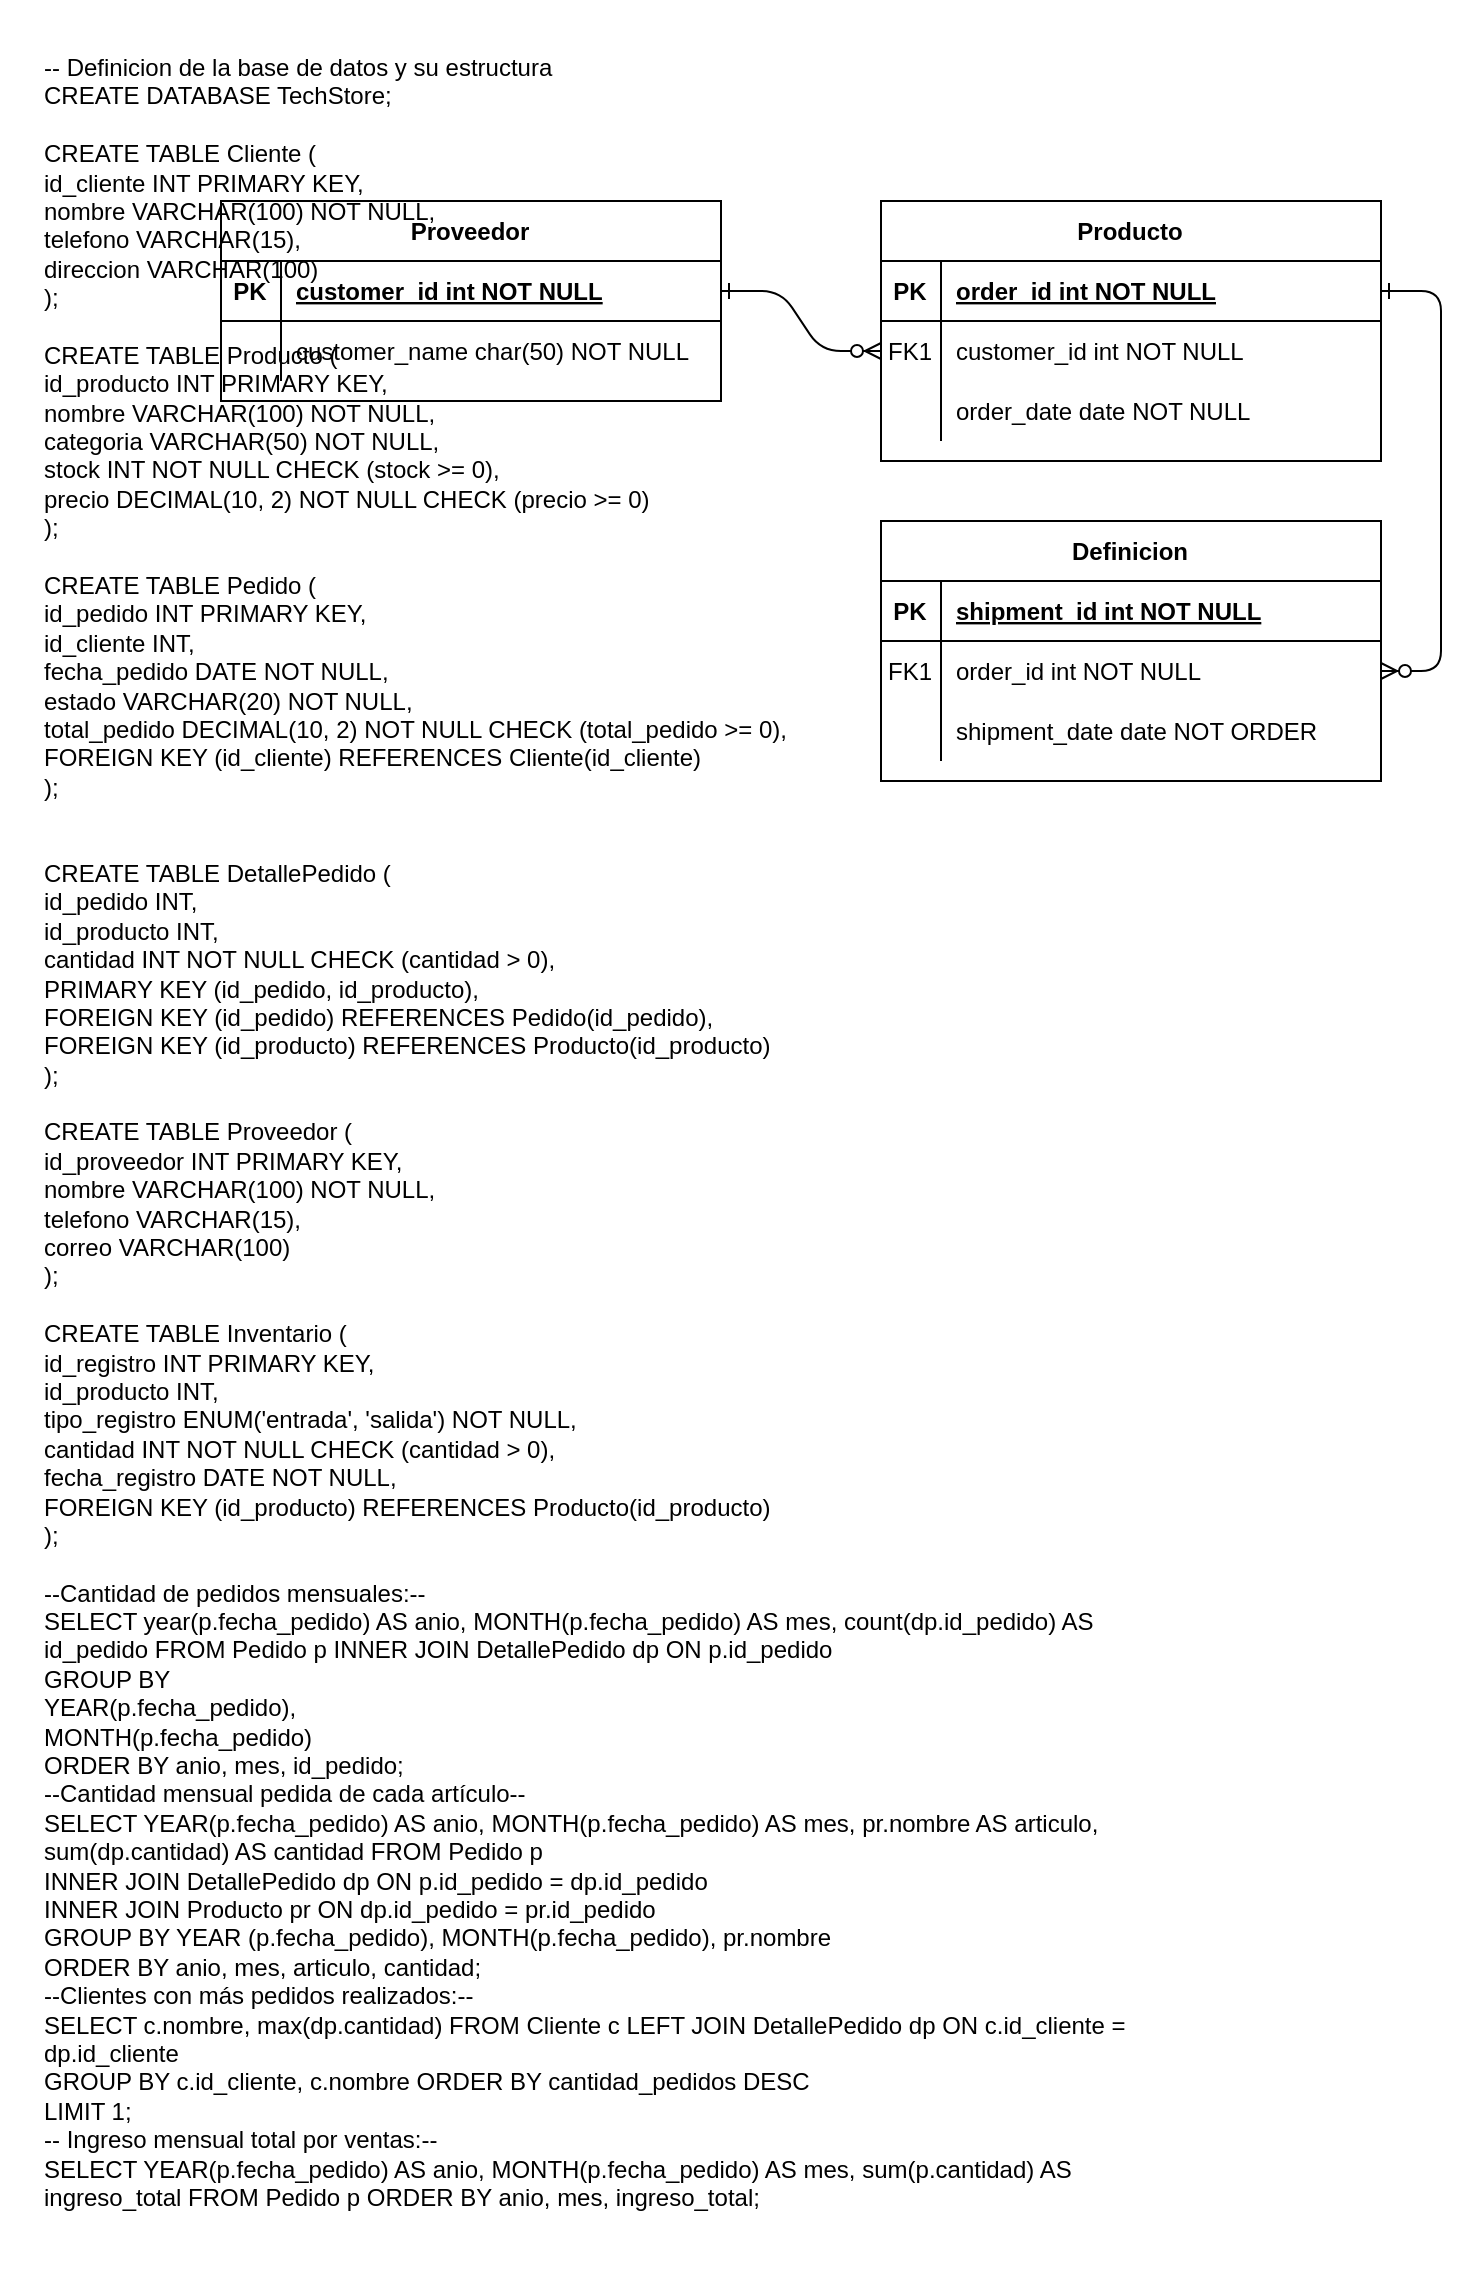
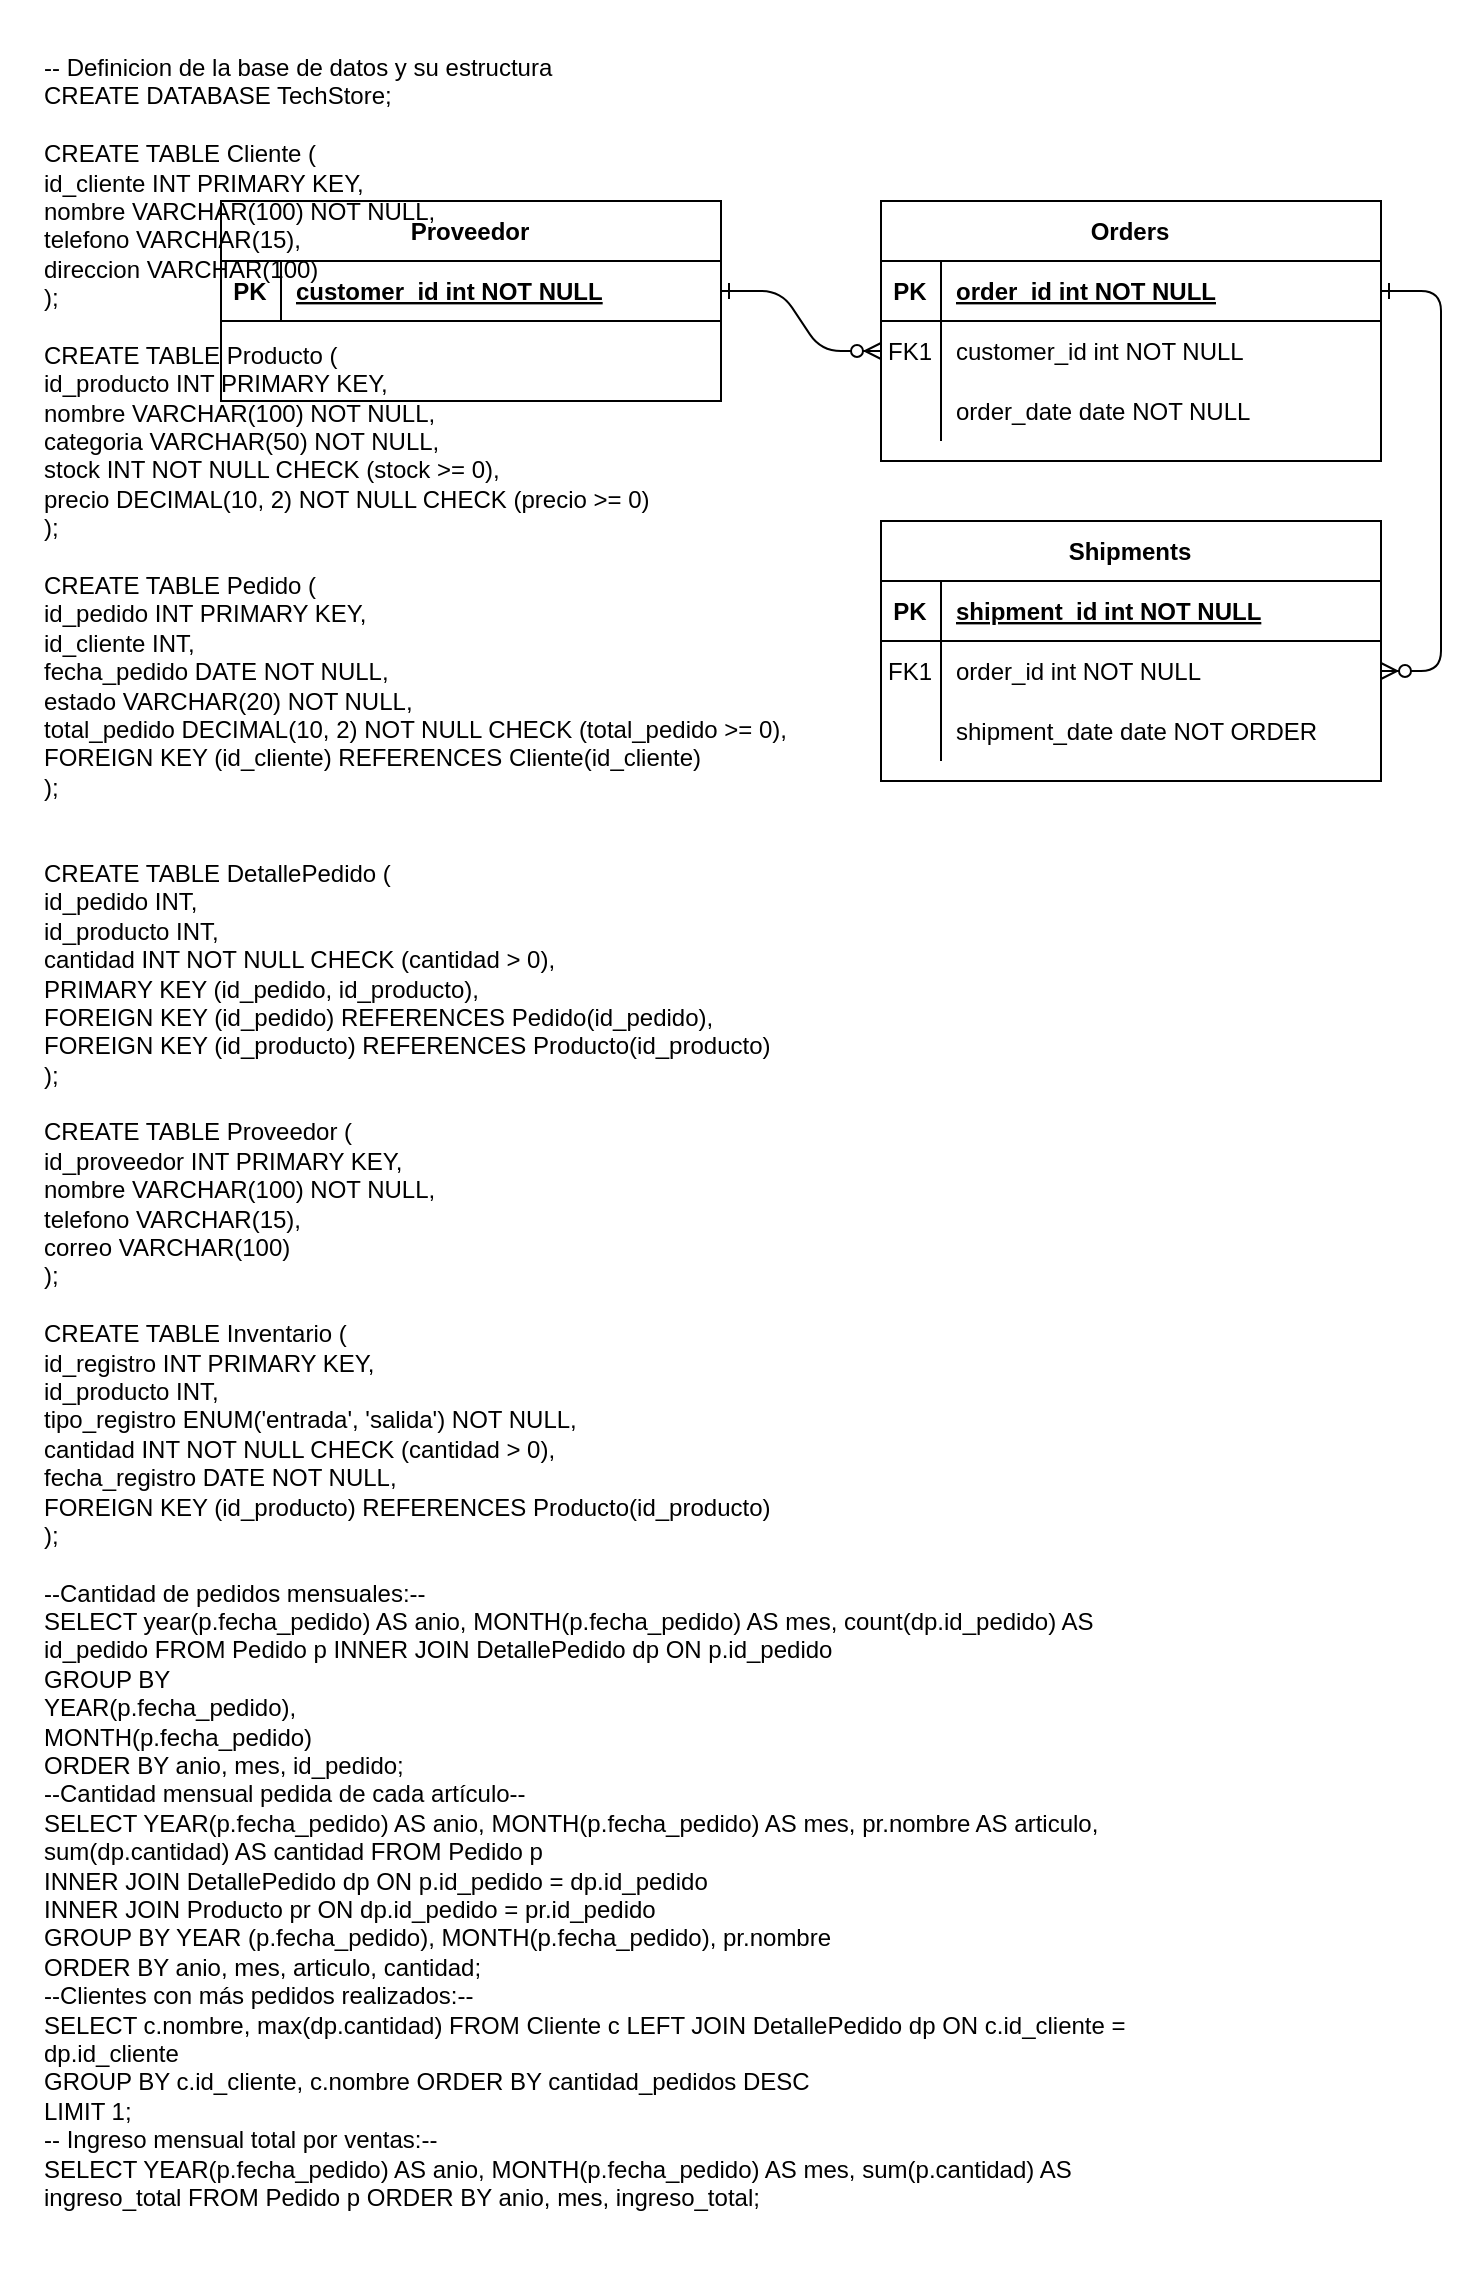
node "Producto": label "Producto" -> "Orders"
node "customer_name char(50) NOT NULL": removed
node "Definicion": label "Definicion" -> "Shipments"
